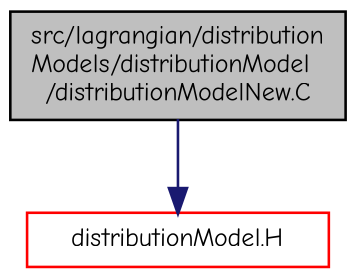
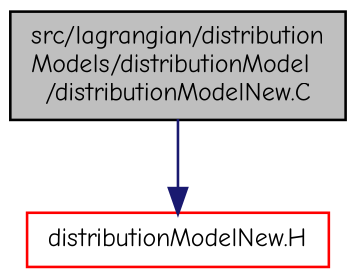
node "distributionModel.H": label "distributionModel.H" -> "distributionModelNew.H"
